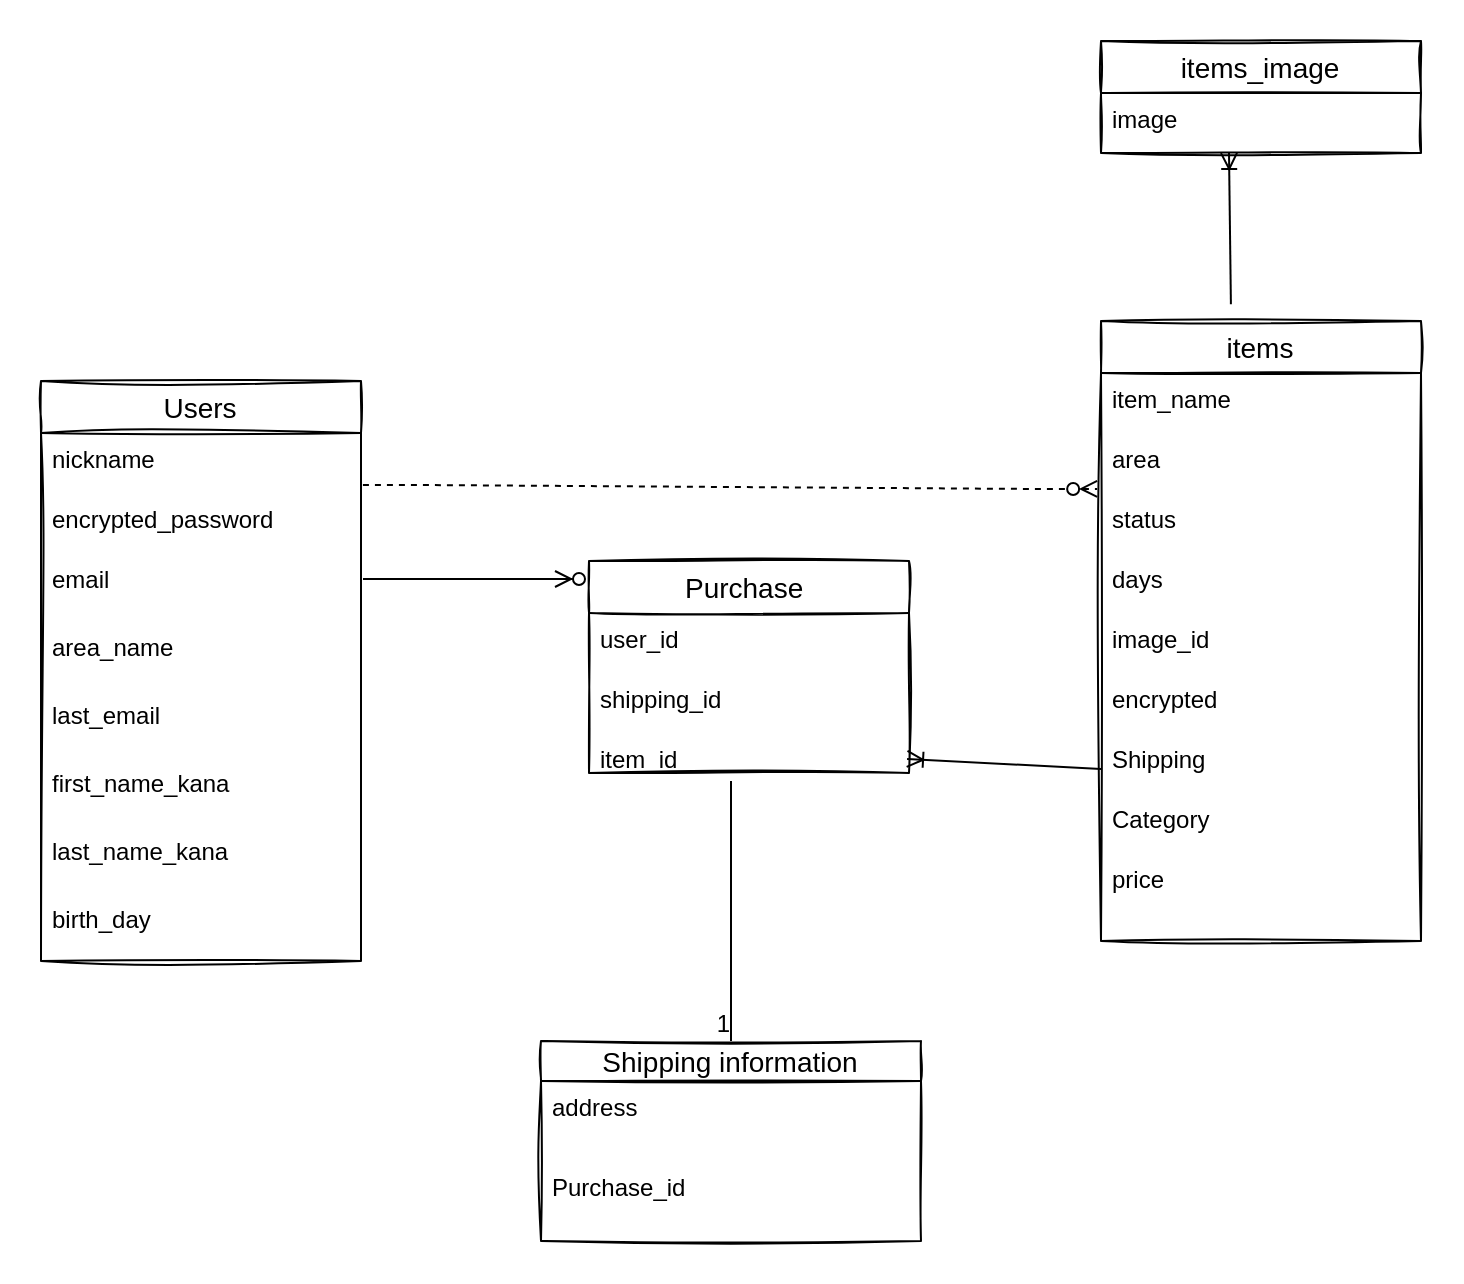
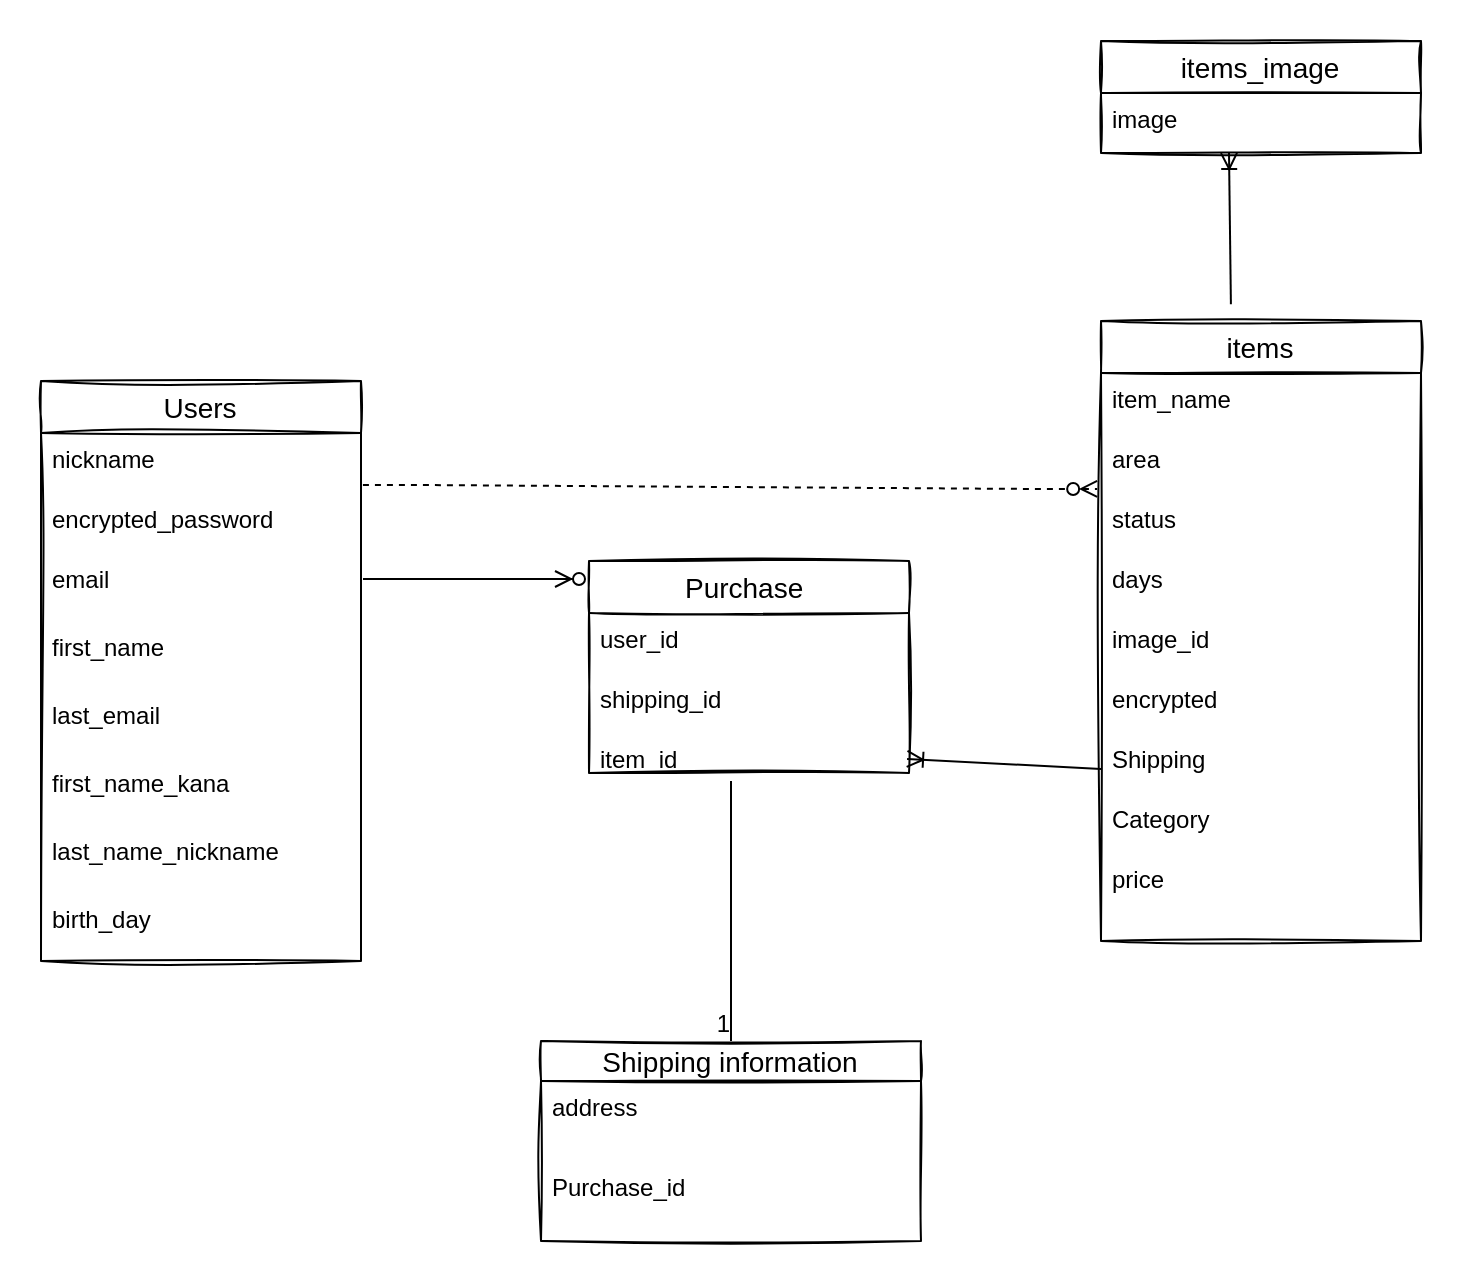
node "area_name": label "area_name" -> "first_name"
node "last_name_kana": label "last_name_kana" -> "last_name_nickname"
